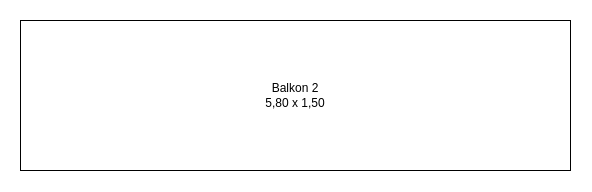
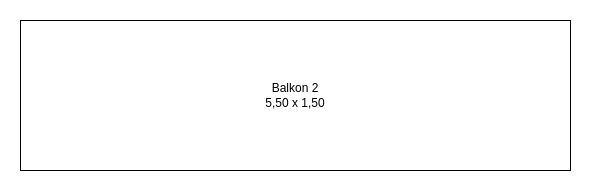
node "Balkon 2 5,80 x 1,50": label "Balkon 2 5,80 x 1,50" -> "Balkon 2 5,50 x 1,50"
